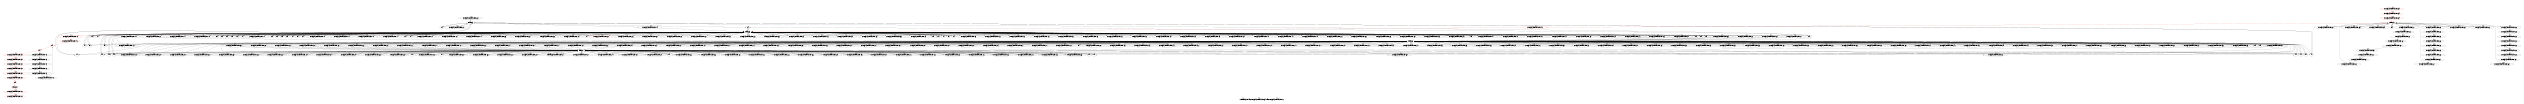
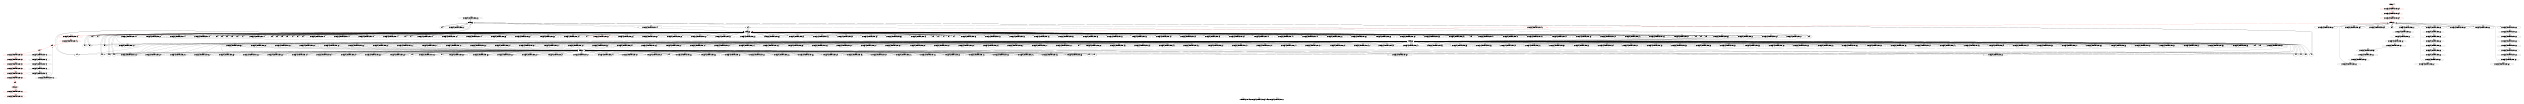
node "node_6114": added
node "donnabad25519-donnabad.c Line  674": label "donnabad25519-donnabad.c Line  674" -> "curve25519-donnabad.c Line  674"
